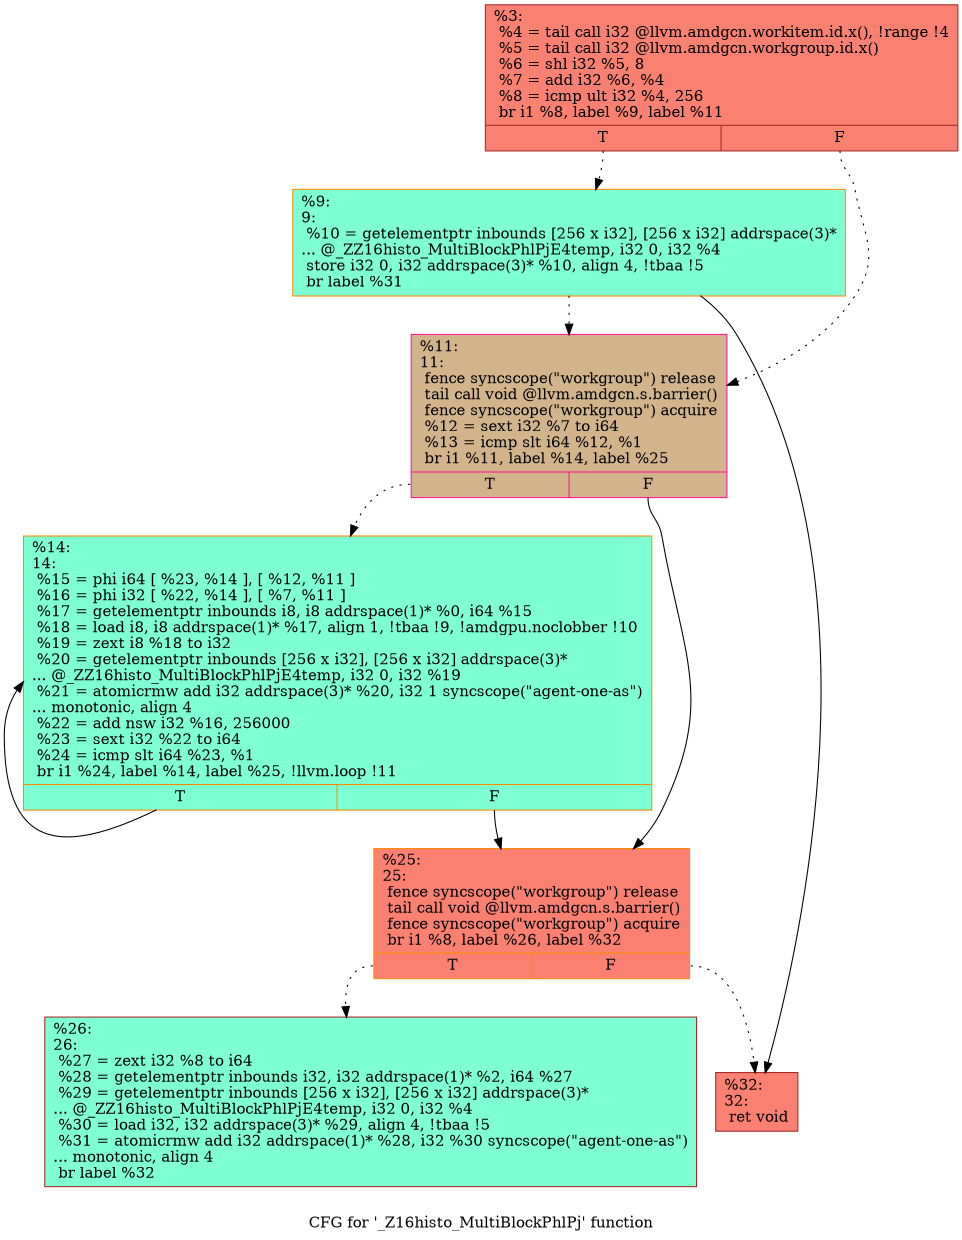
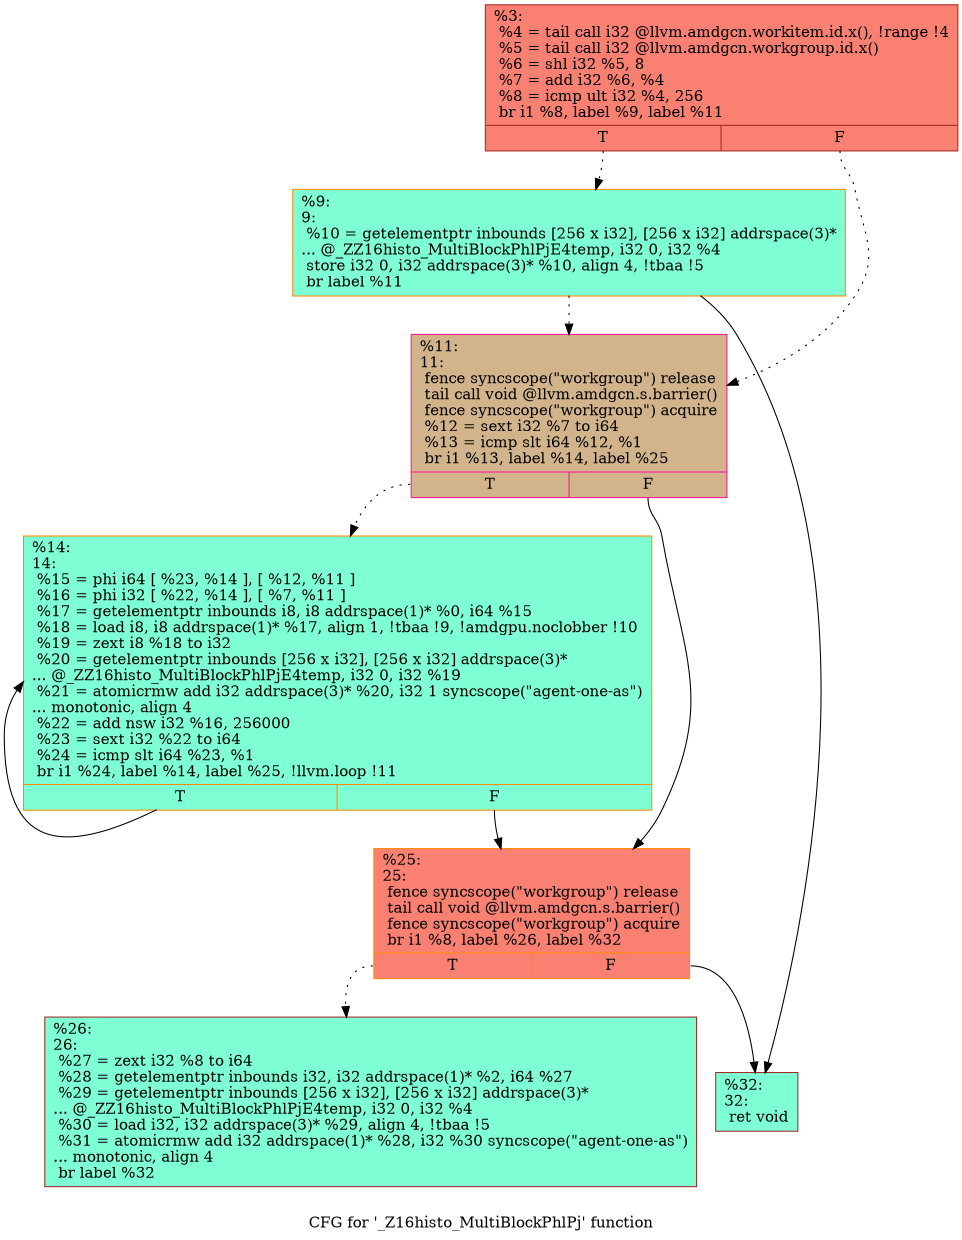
node "%9:": text "br label %31" -> "br label %11"
node "%11:": text "br i1 %11, label %14, label %25" -> "br i1 %13, label %14, label %25"
edge "%25:" -> "%32:": style dotted -> solid
node "%32:": fillcolor salmon -> aquamarine
